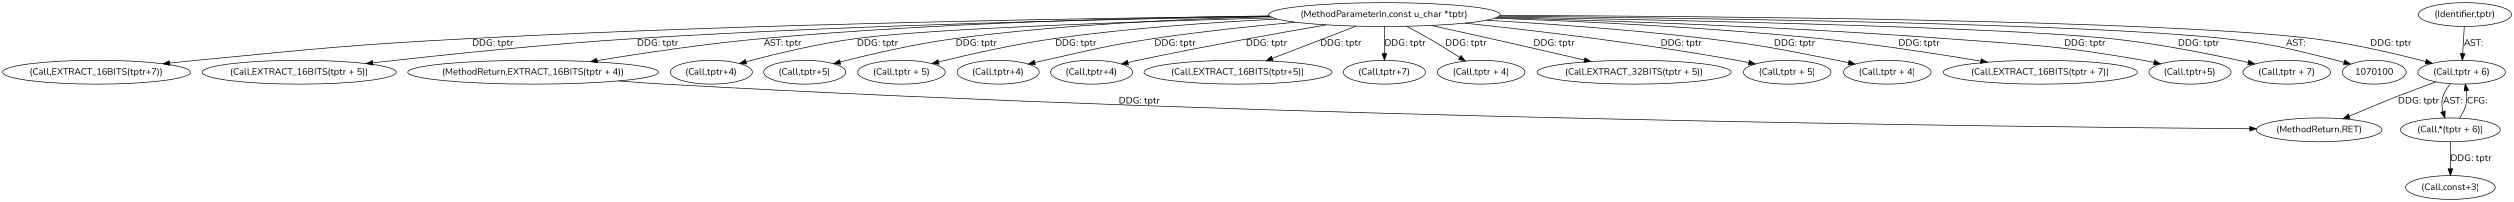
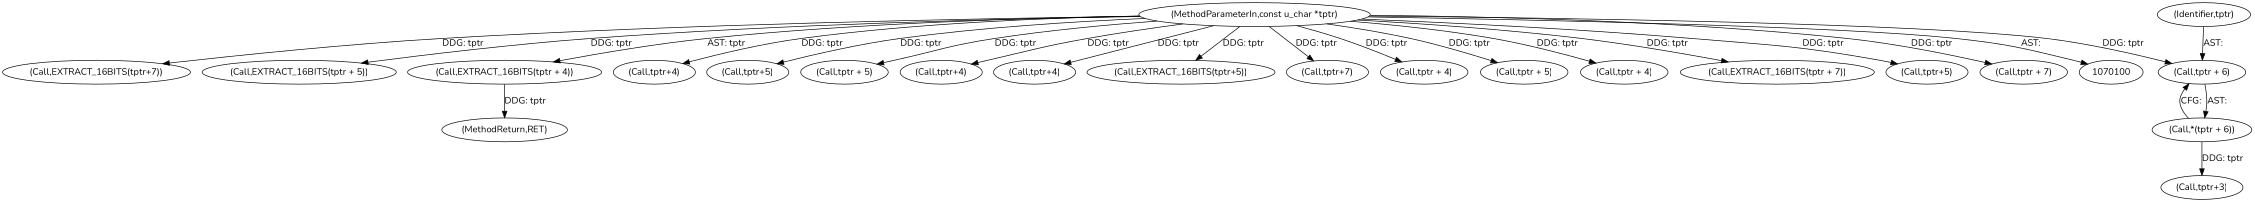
node "(MethodReturn,EXTRACT_16BITS(tptr + 4))": label "(MethodReturn,EXTRACT_16BITS(tptr + 4))" -> "(Call,EXTRACT_16BITS(tptr + 4))"
node "(Call,EXTRACT_32BITS(tptr + 5))": removed
edge "(Call,tptr + 6)" -> "(MethodReturn,RET)": removed, label "DDG: tptr"
node "(Call,const+3)": label "(Call,const+3)" -> "(Call,tptr+3)"
